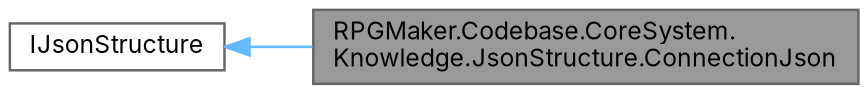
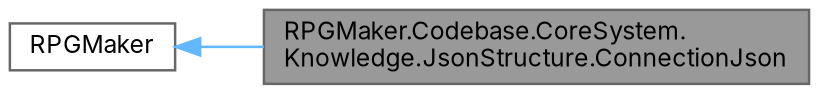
node "IJsonStructure": label "IJsonStructure" -> "RPGMaker"
